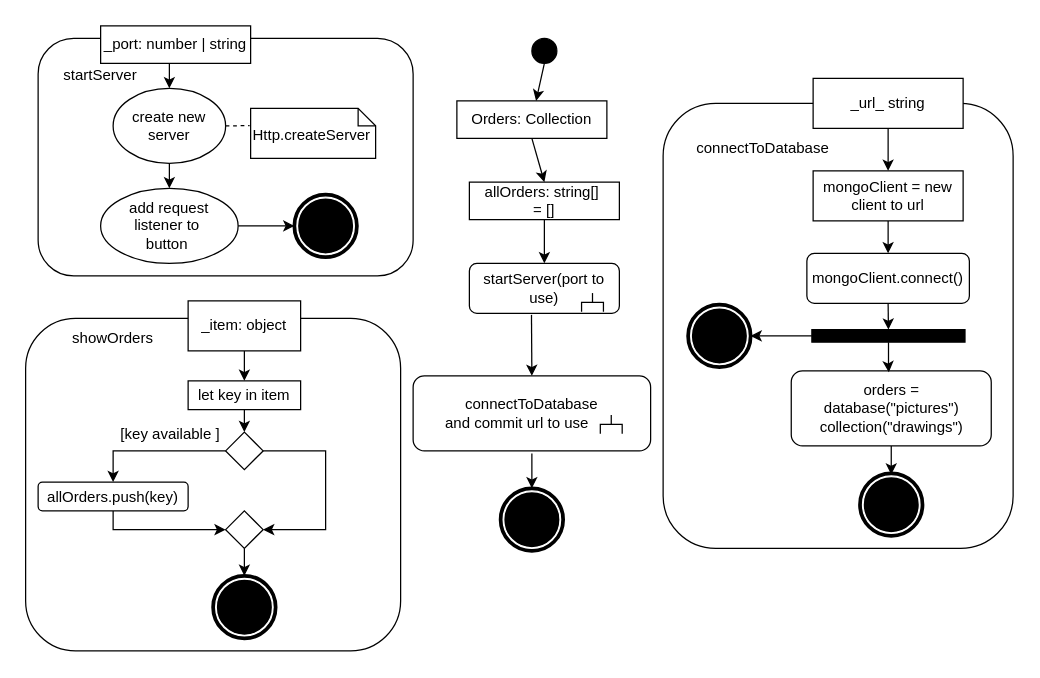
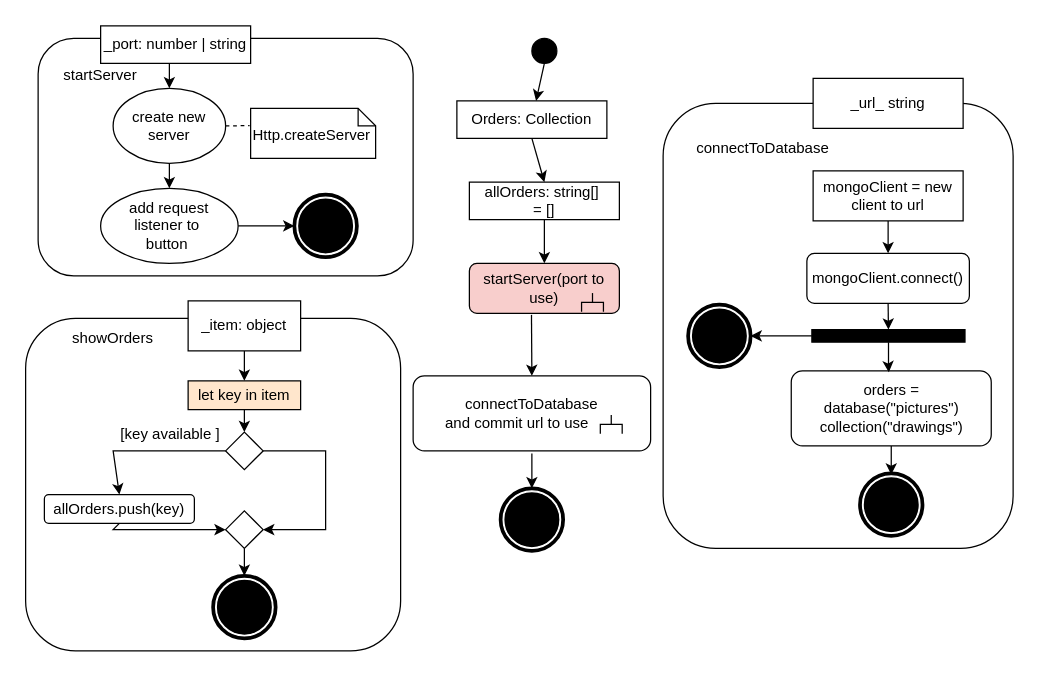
edge "_url_ string" -> "mongoClient = new client to url": removed
node "startServer(port to use)": fillcolor #ffffff -> #f8cecc
node "let key in item": fillcolor #ffffff -> #ffe6cc
node "allOrders.push(key)": moved (113, 496) -> (119, 509)
